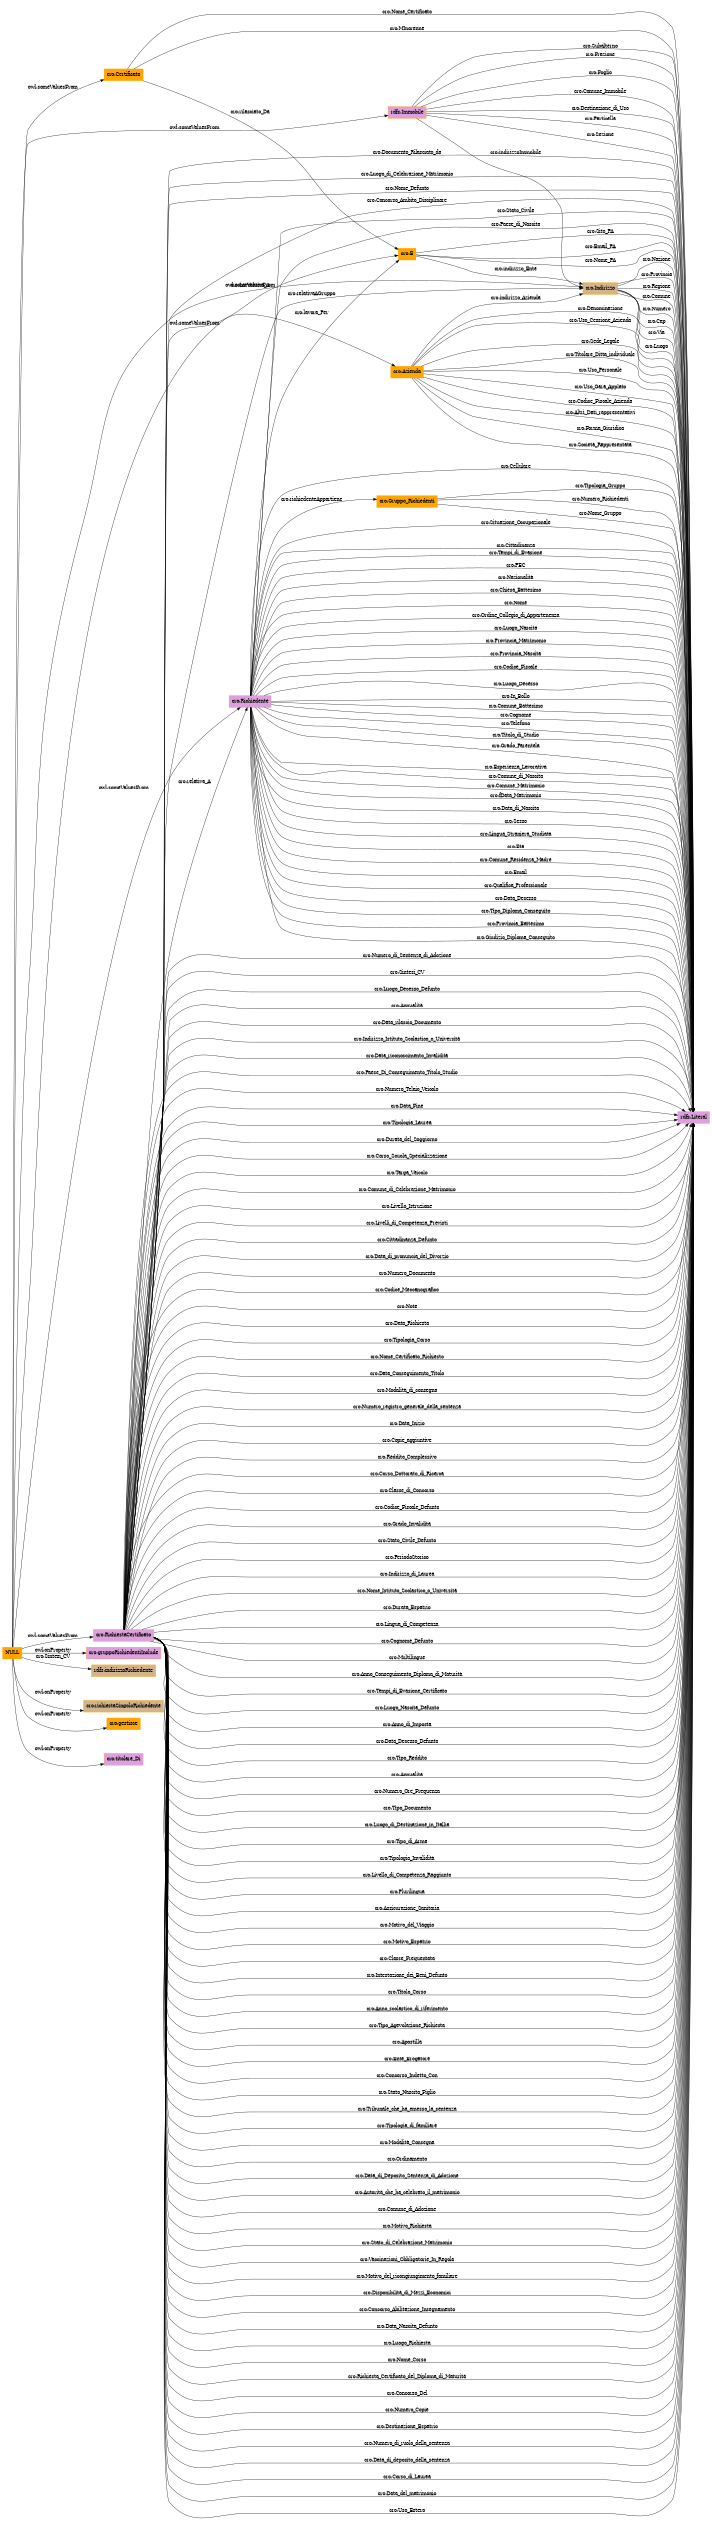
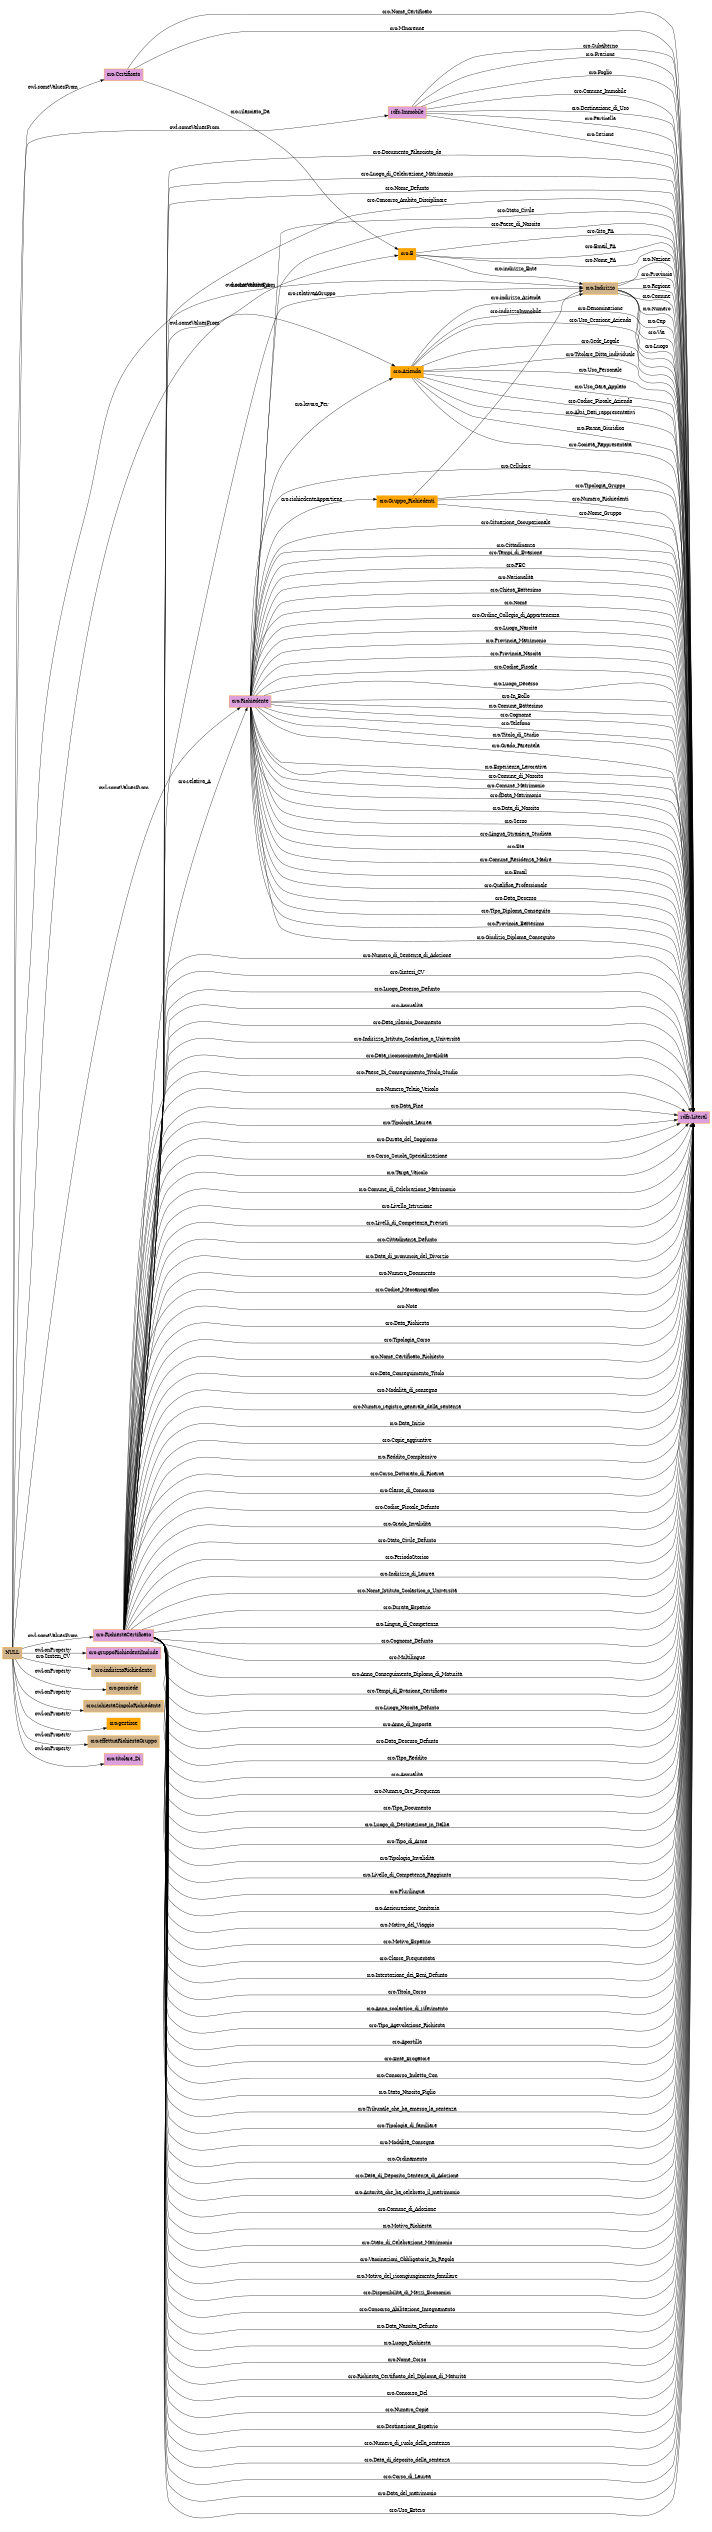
node "cro:Certificato": fillcolor orange -> plum
edge "rdfs:Immobile" -> "cro:Indirizzo": now "cro:Gruppo_Richiedenti" -> "cro:Indirizzo"
edge "cro:Richiedente" -> "cro:E": now "cro:Richiedente" -> "cro:Azienda"
node "NULL": fillcolor orange -> tan
node "rdfs:indirizzoRichiedente": label "rdfs:indirizzoRichiedente" -> "cro:indirizzoRichiedente"
node "cro:possiede": added
node "cro:effettuaRichiestaGruppo": added
